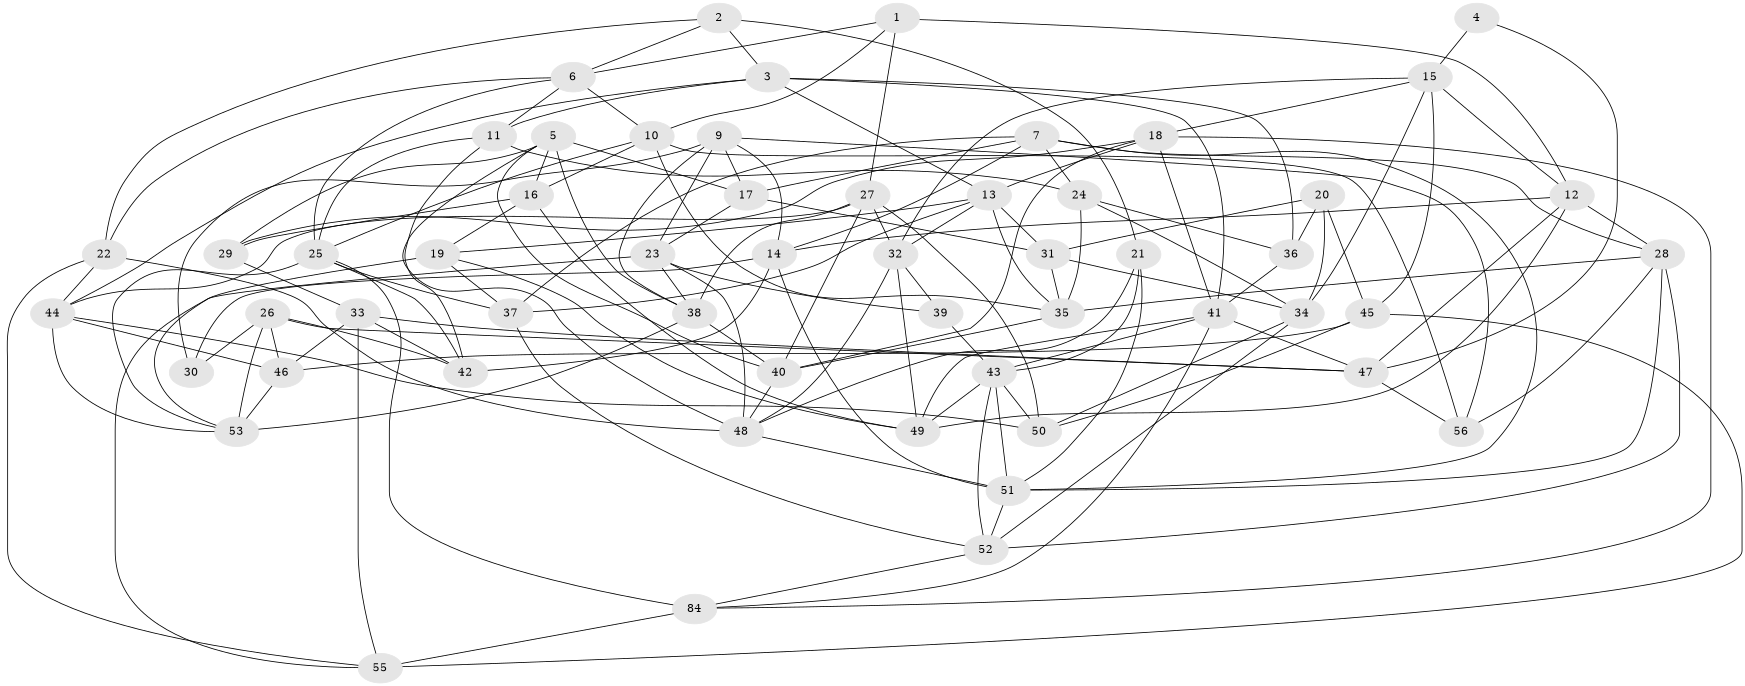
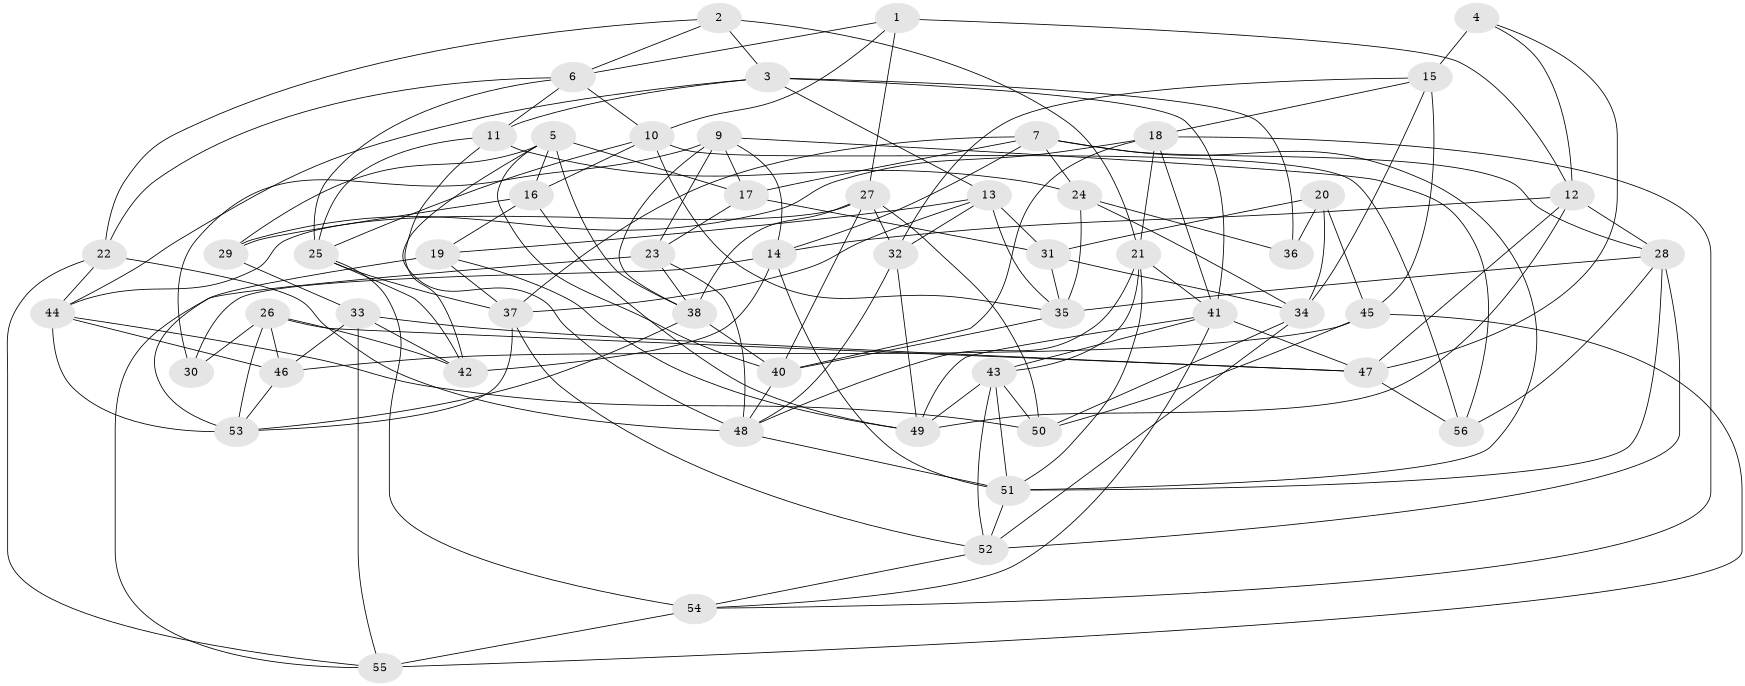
edge "15" -- "12": now "4" -- "12"
edge "18" -- "13": now "18" -- "21"
edge "36" -- "41": now "21" -- "41"
edge "25" -- "53": now "37" -- "53"
node "39": removed
node "84": label "84" -> "54"
